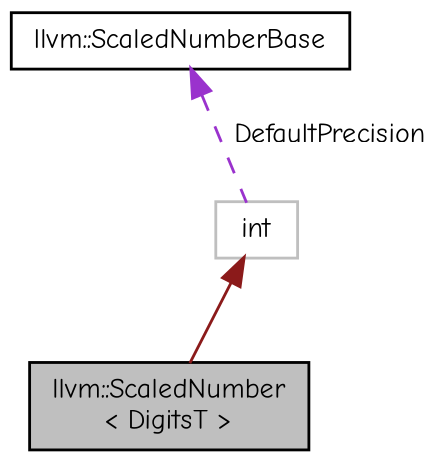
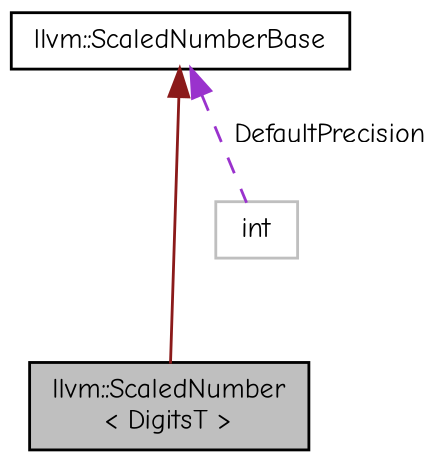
edge "llvm::ScaledNumber < DigitsT >" -> "int": now "llvm::ScaledNumber < DigitsT >" -> "llvm::ScaledNumberBase"
